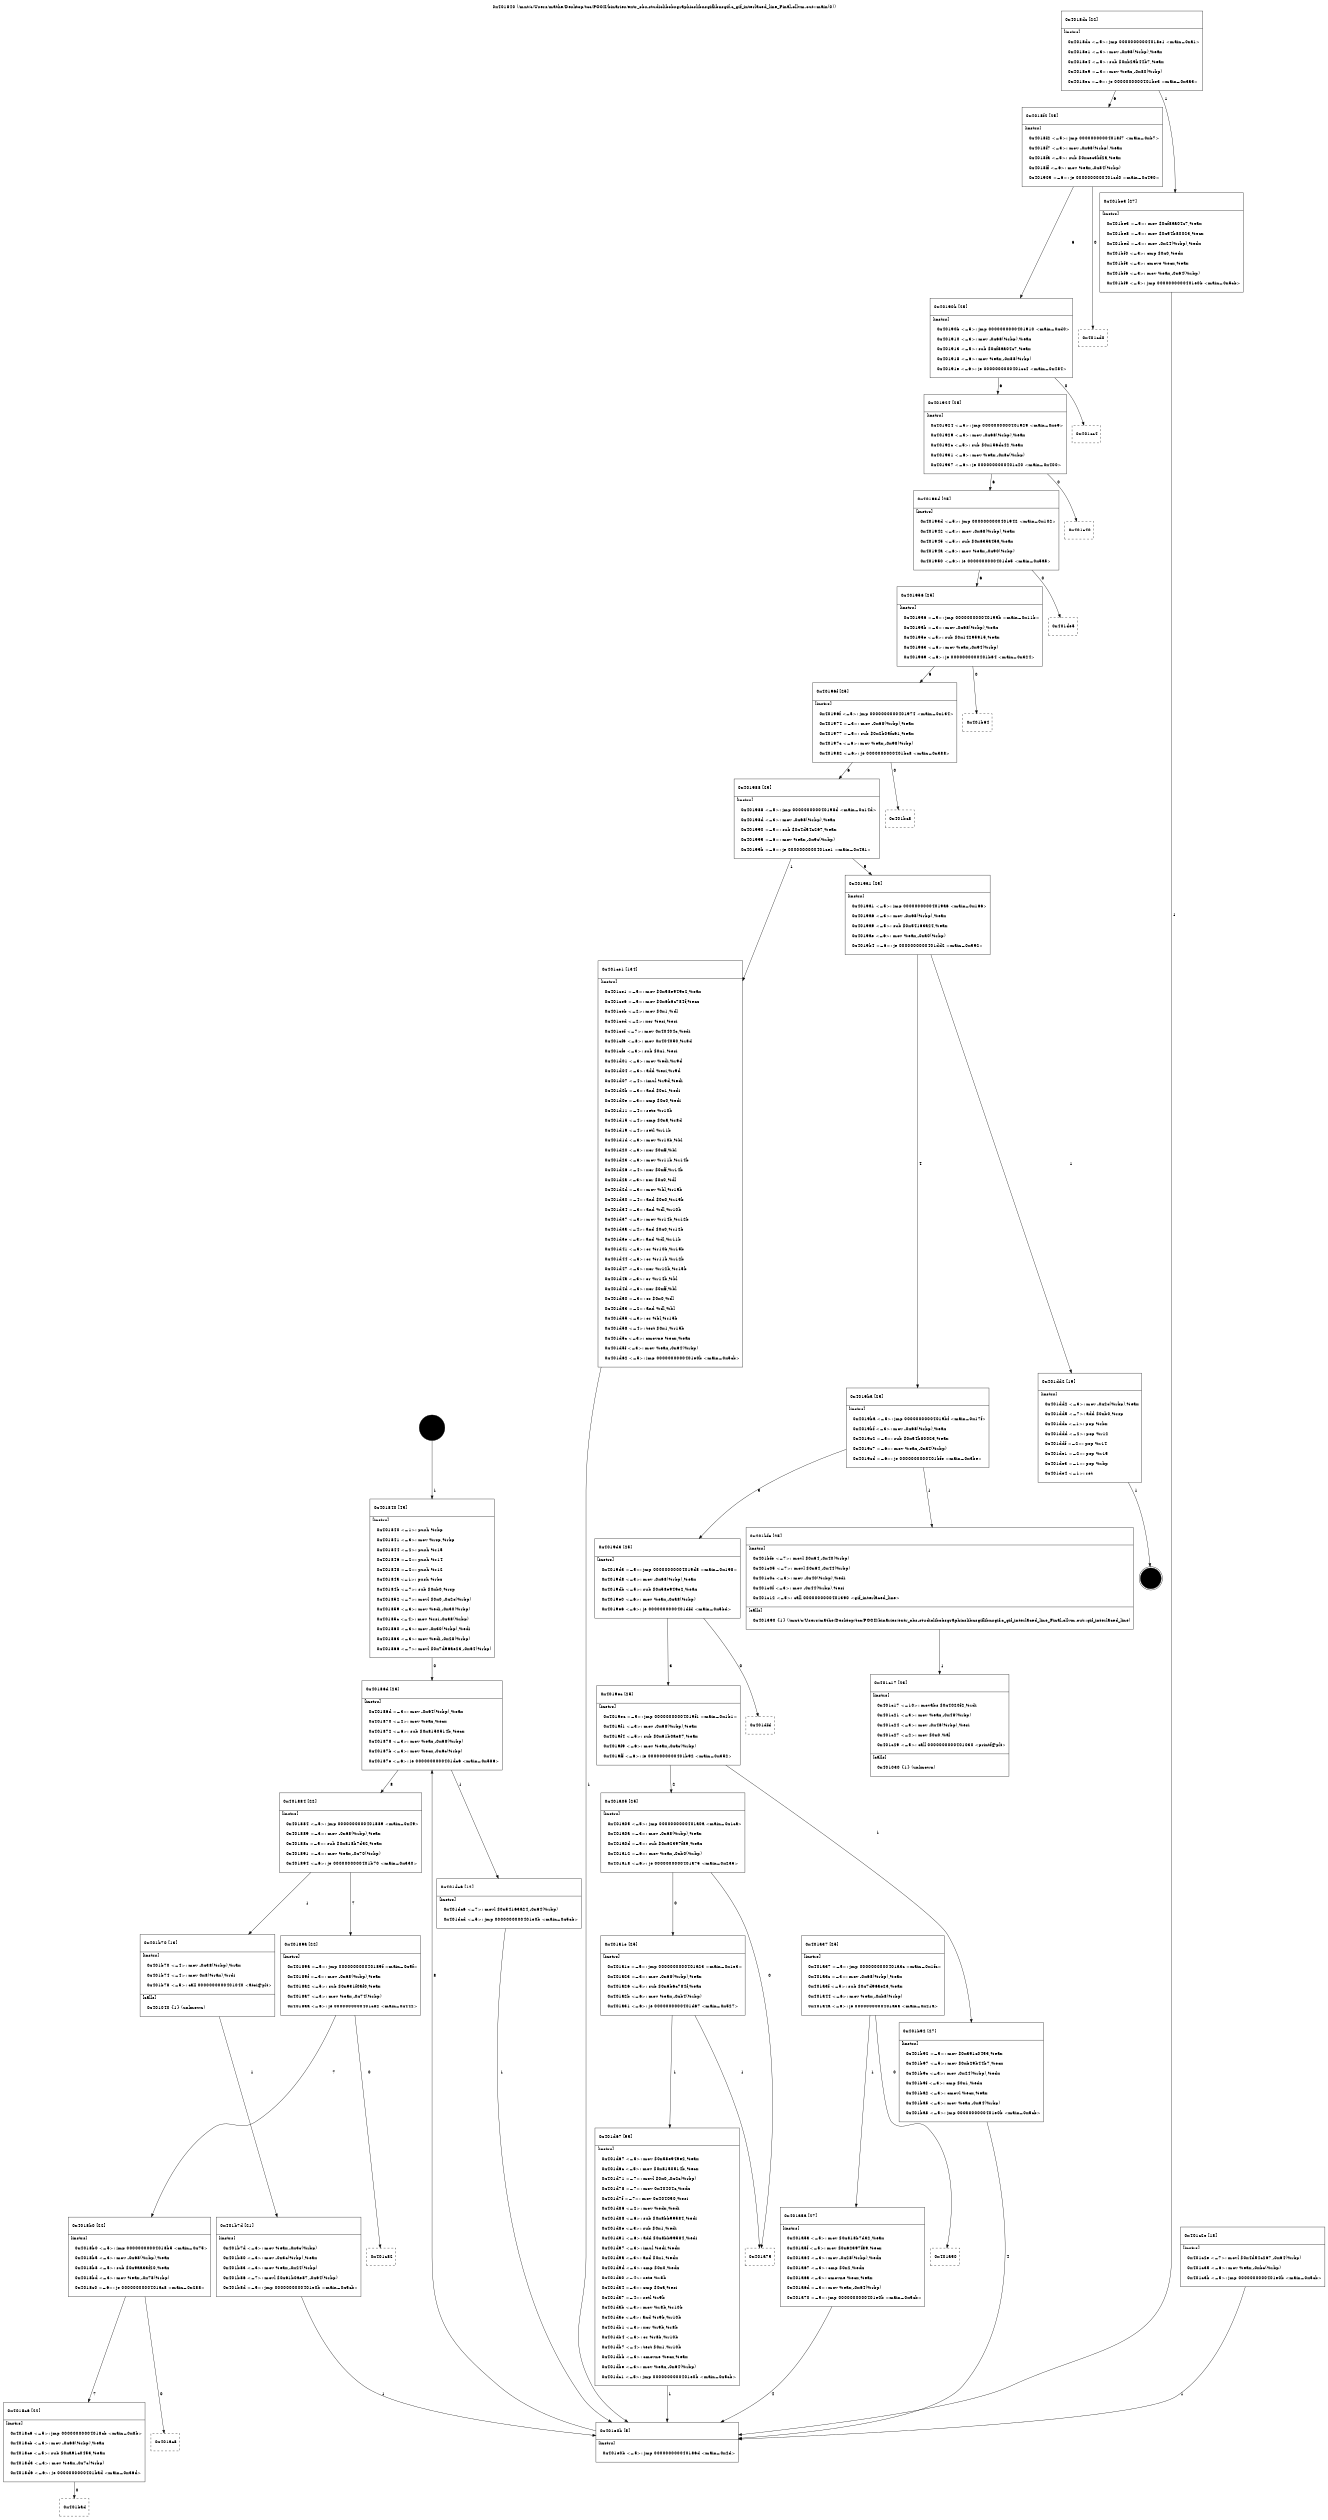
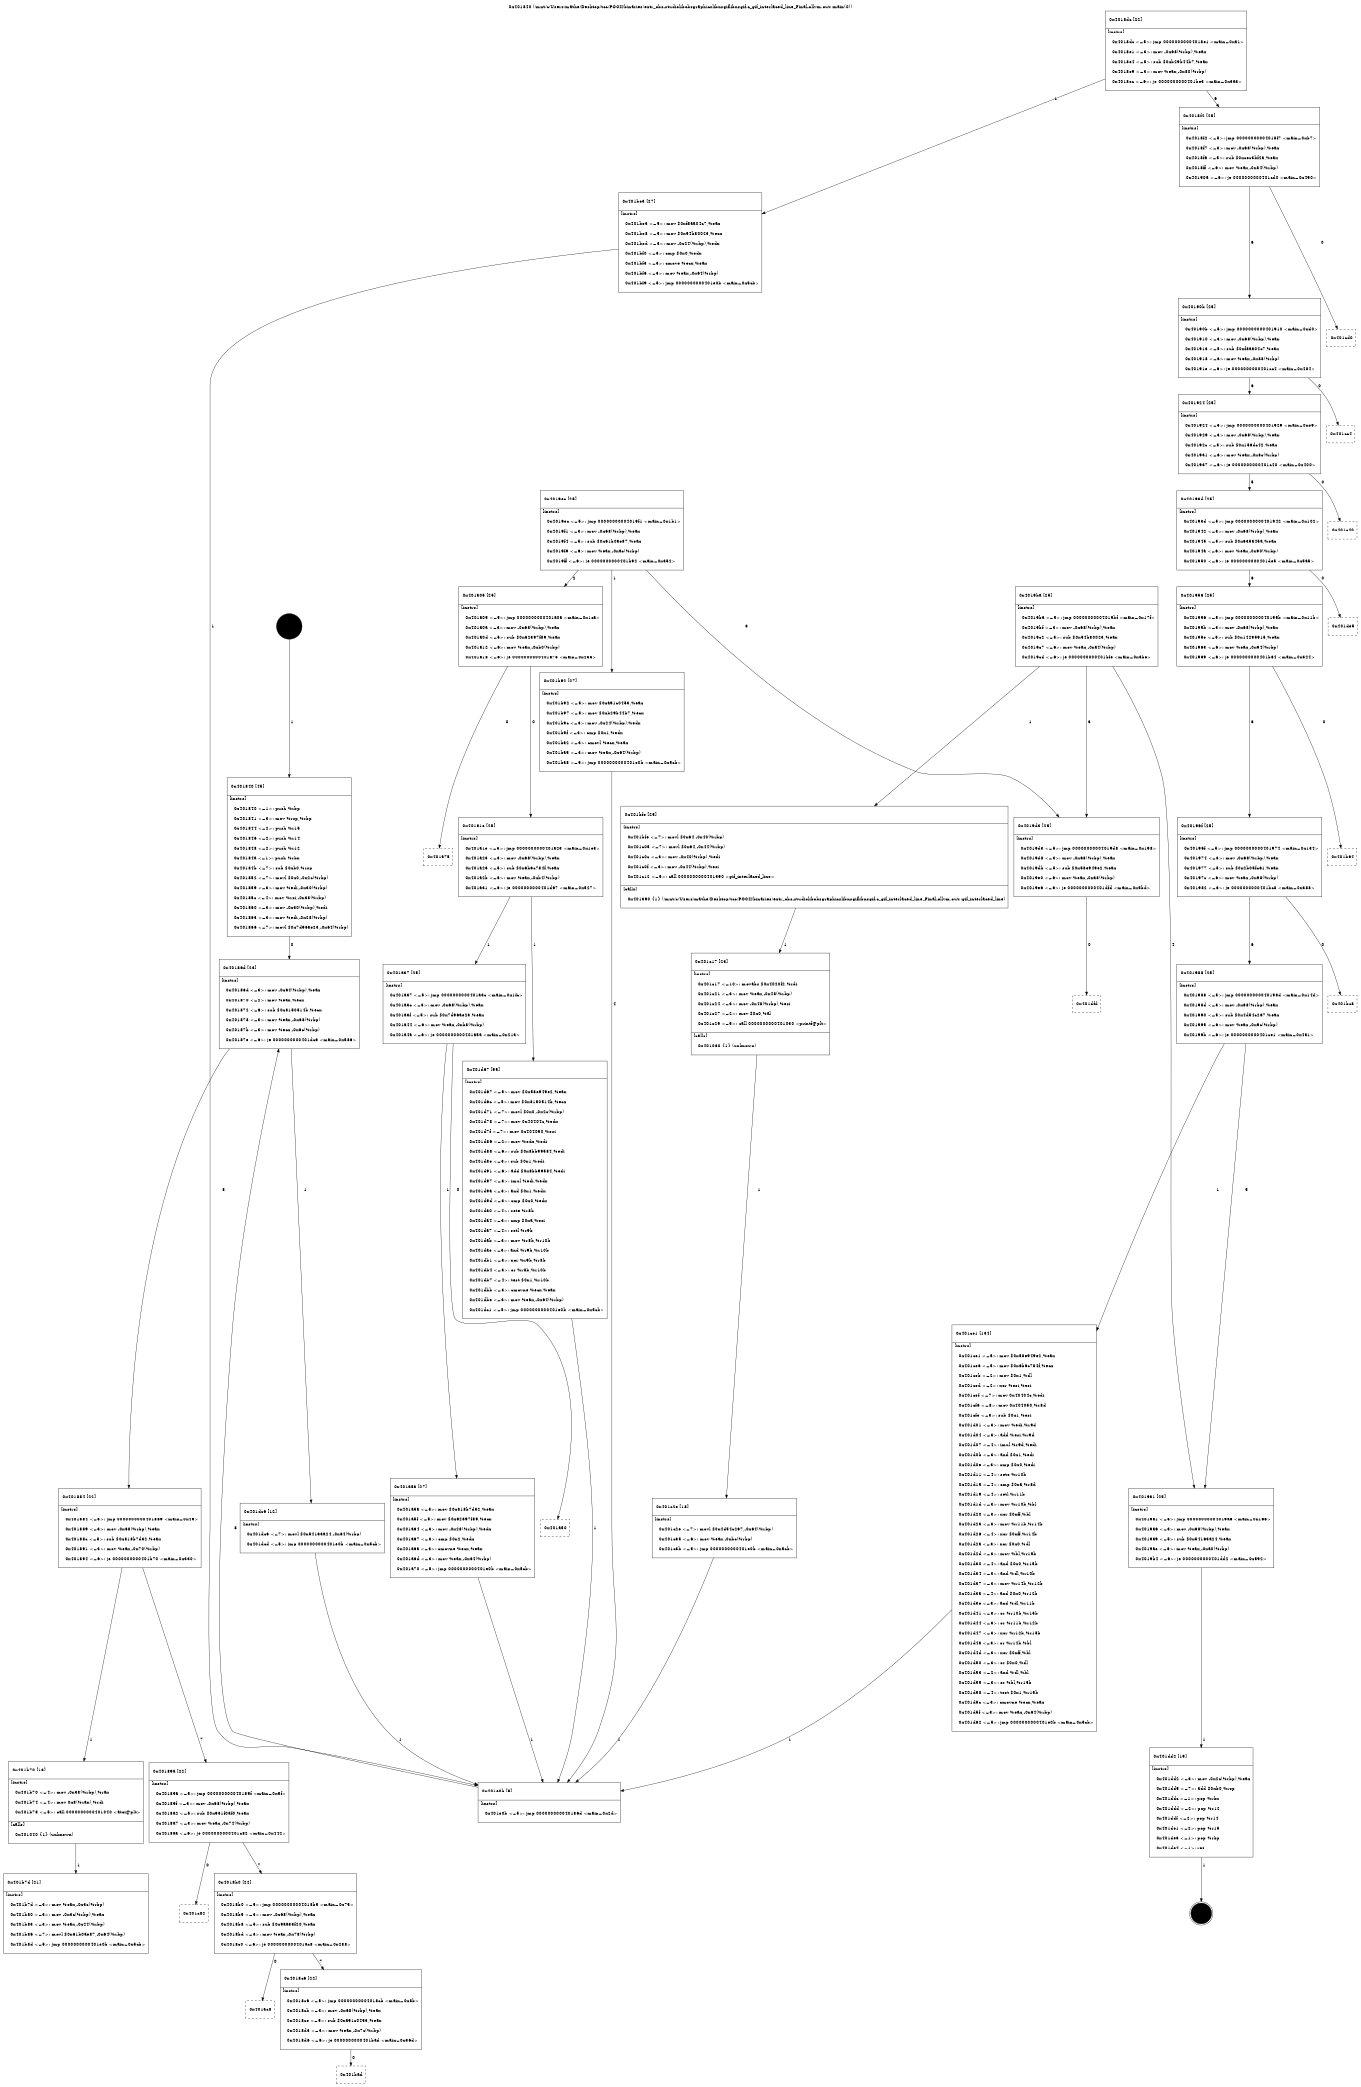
edge "0x401924 [25]" -> "0x40193d [25]": label " 6" -> " 5"
edge "0x4019a1 [25]" -> "0x4019ba [25]": reversed
edge "0x401c17 [23]" -> "0x401c2e [18]": added, label "1"
edge "0x4019d3 [25]" -> "0x4019ec [25]": reversed
edge "0x401a1e [25]" -> "0x401a75": now "0x401a1e [25]" -> "0x401a37 [25]"
edge "0x401a5a [27]" -> "0x401e0b [5]": label " 4" -> " 1"
edge "0x401b7d [21]" -> "0x401e0b [5]": removed, label "1"
